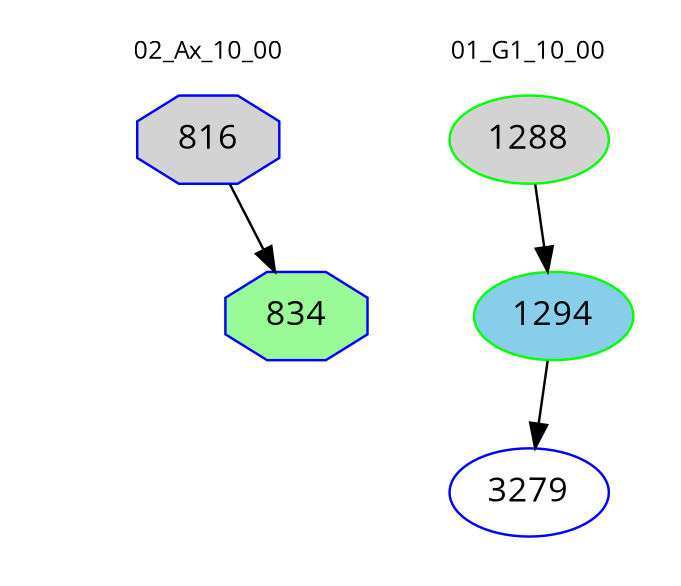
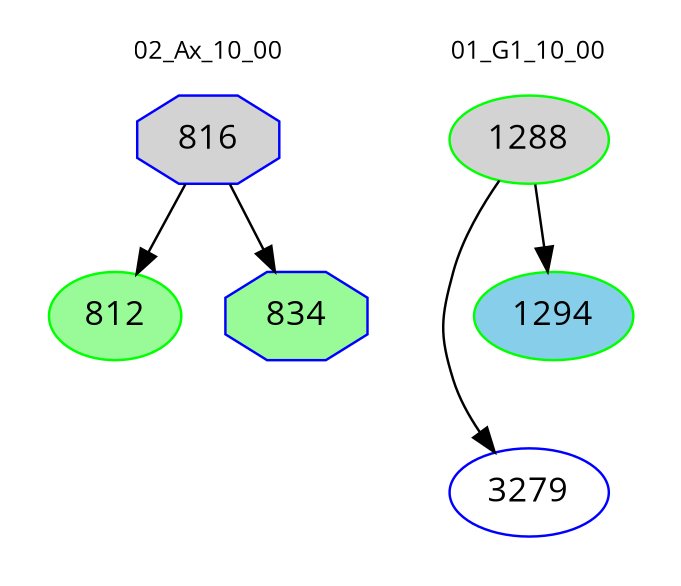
node "812": added
edge "1294" -> "3279": now "1288" -> "3279"
